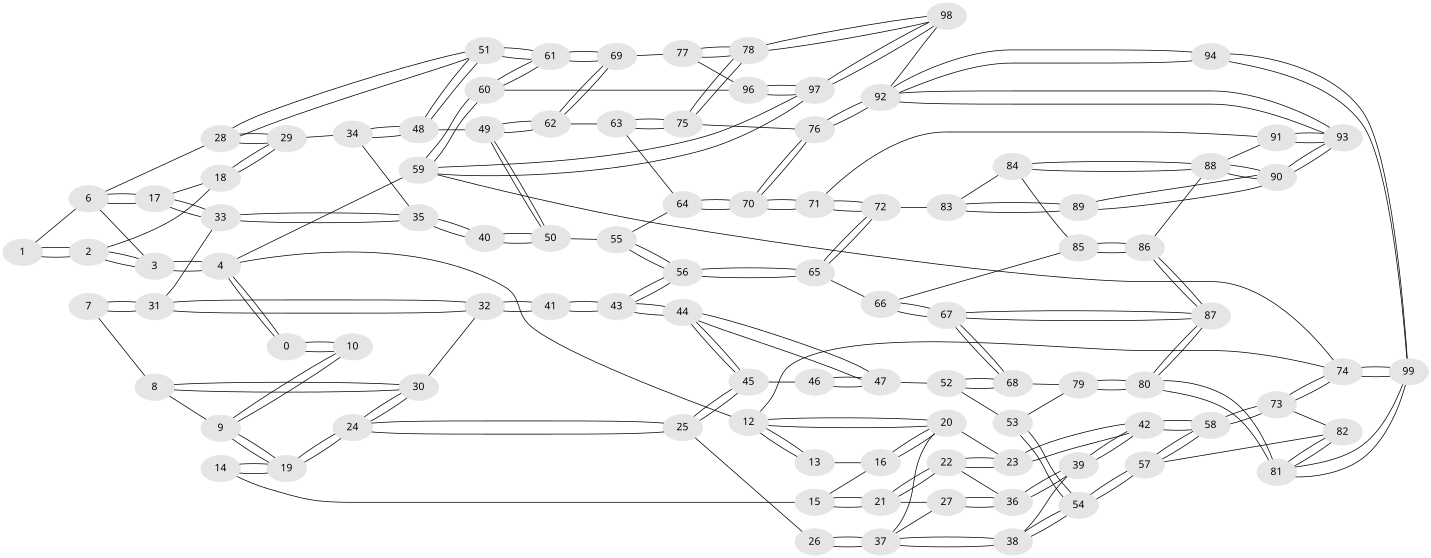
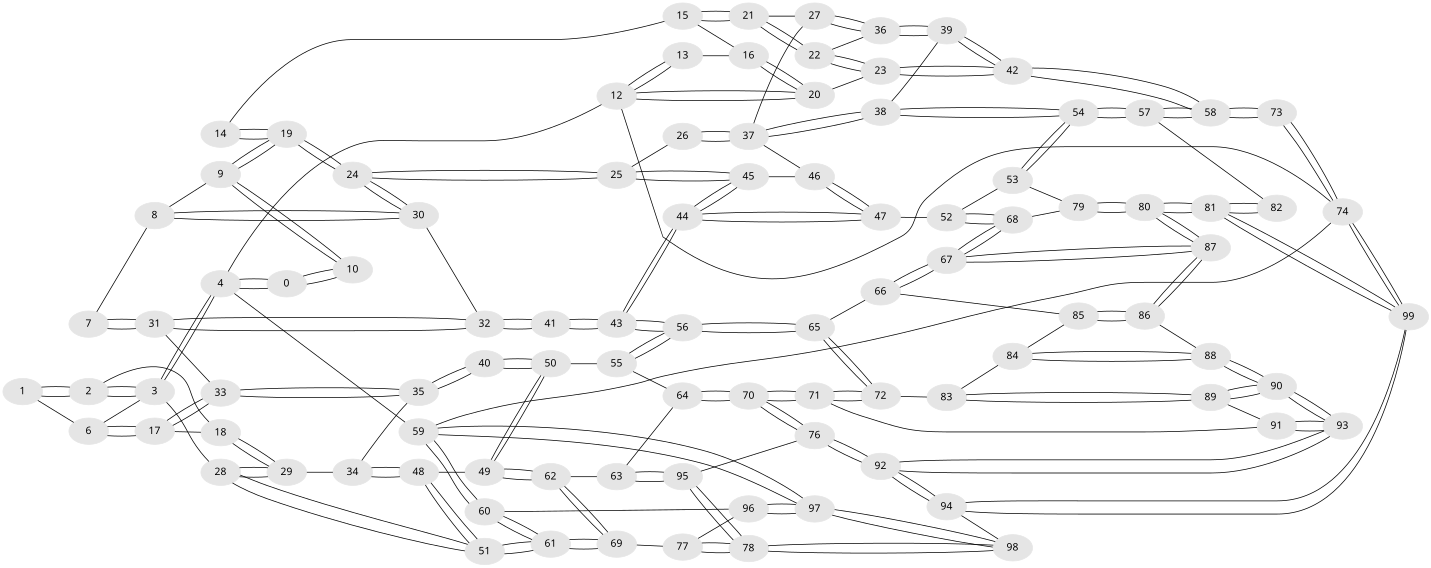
edge "98" -- "92": now "98" -- "94"
node "75": label "75" -> "95"
edge "91" -- "88": now "91" -- "89"
edge "28" -- "6": now "28" -- "3"
edge "73" -- "82": removed
edge "20" -- "37": now "46" -- "37"
